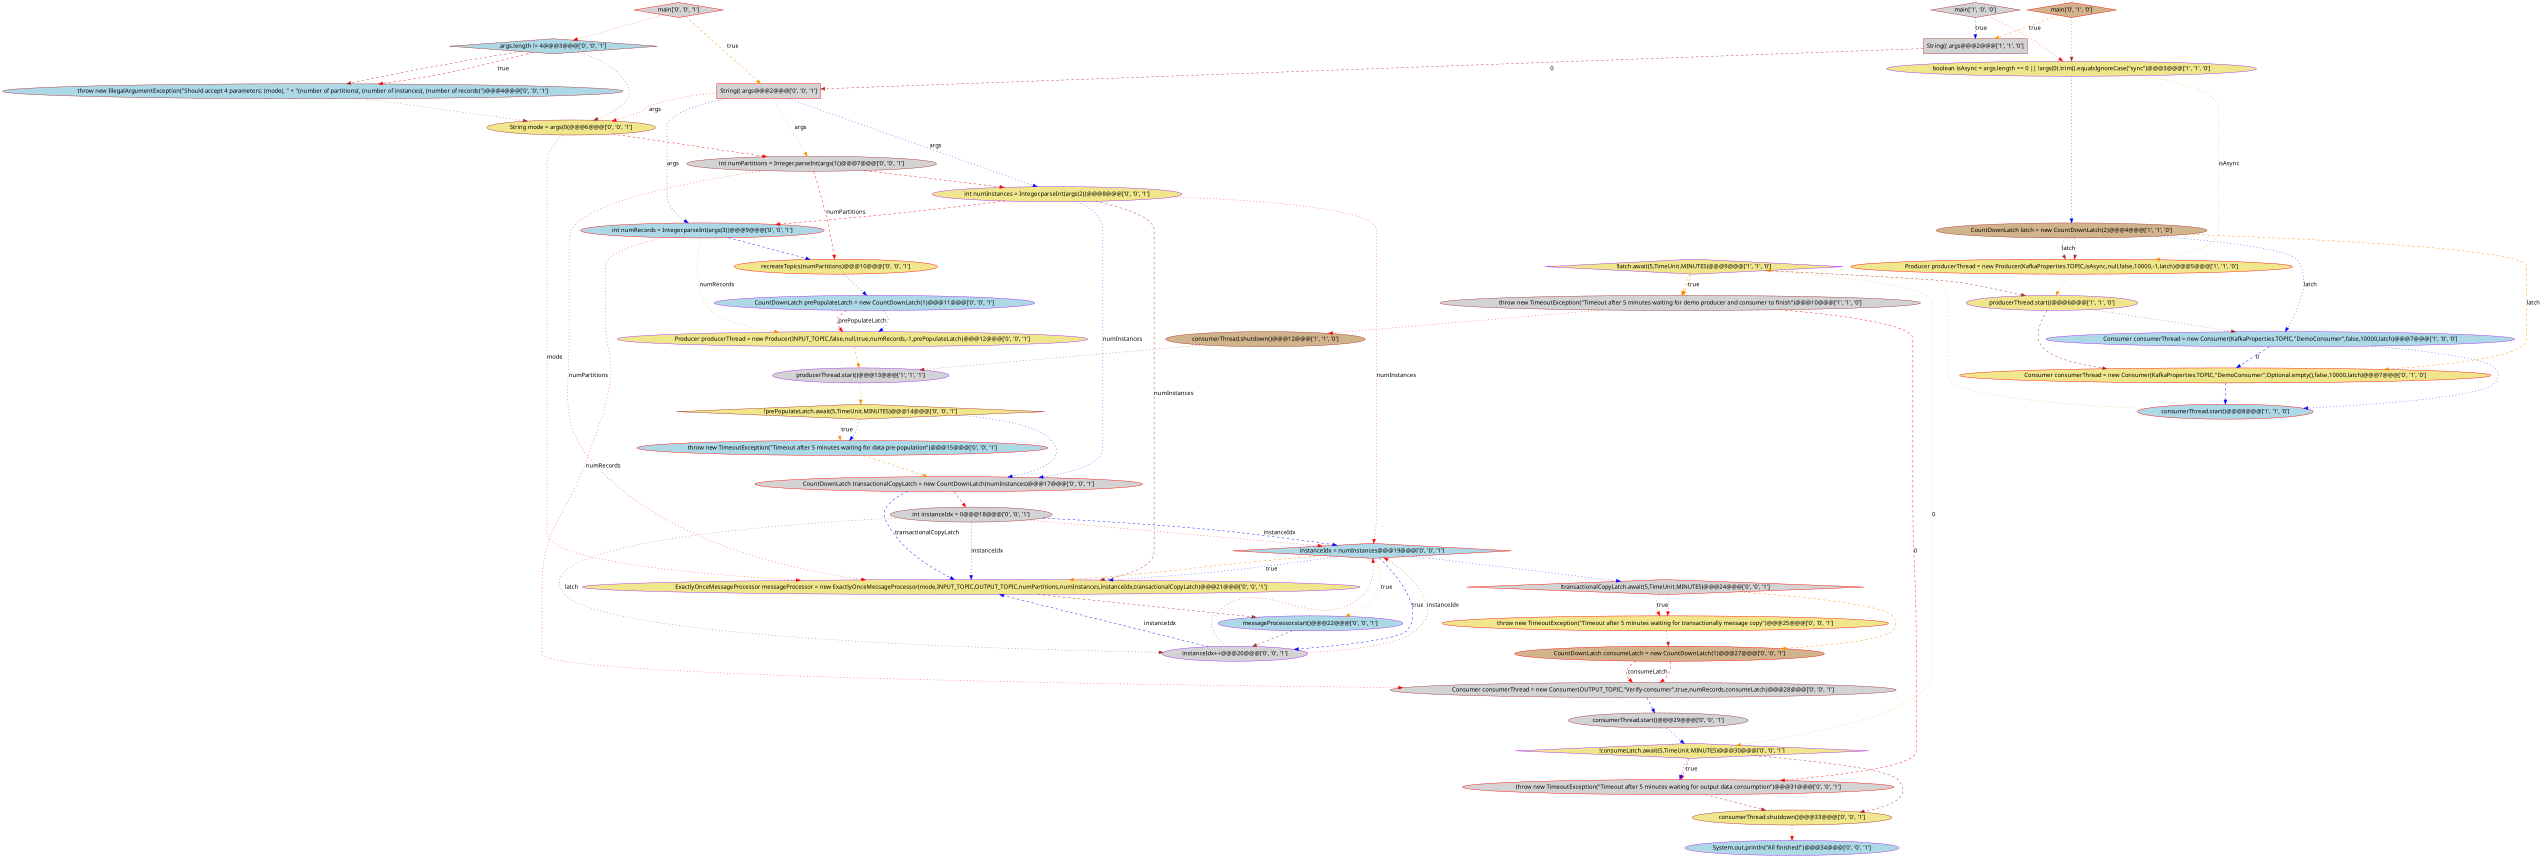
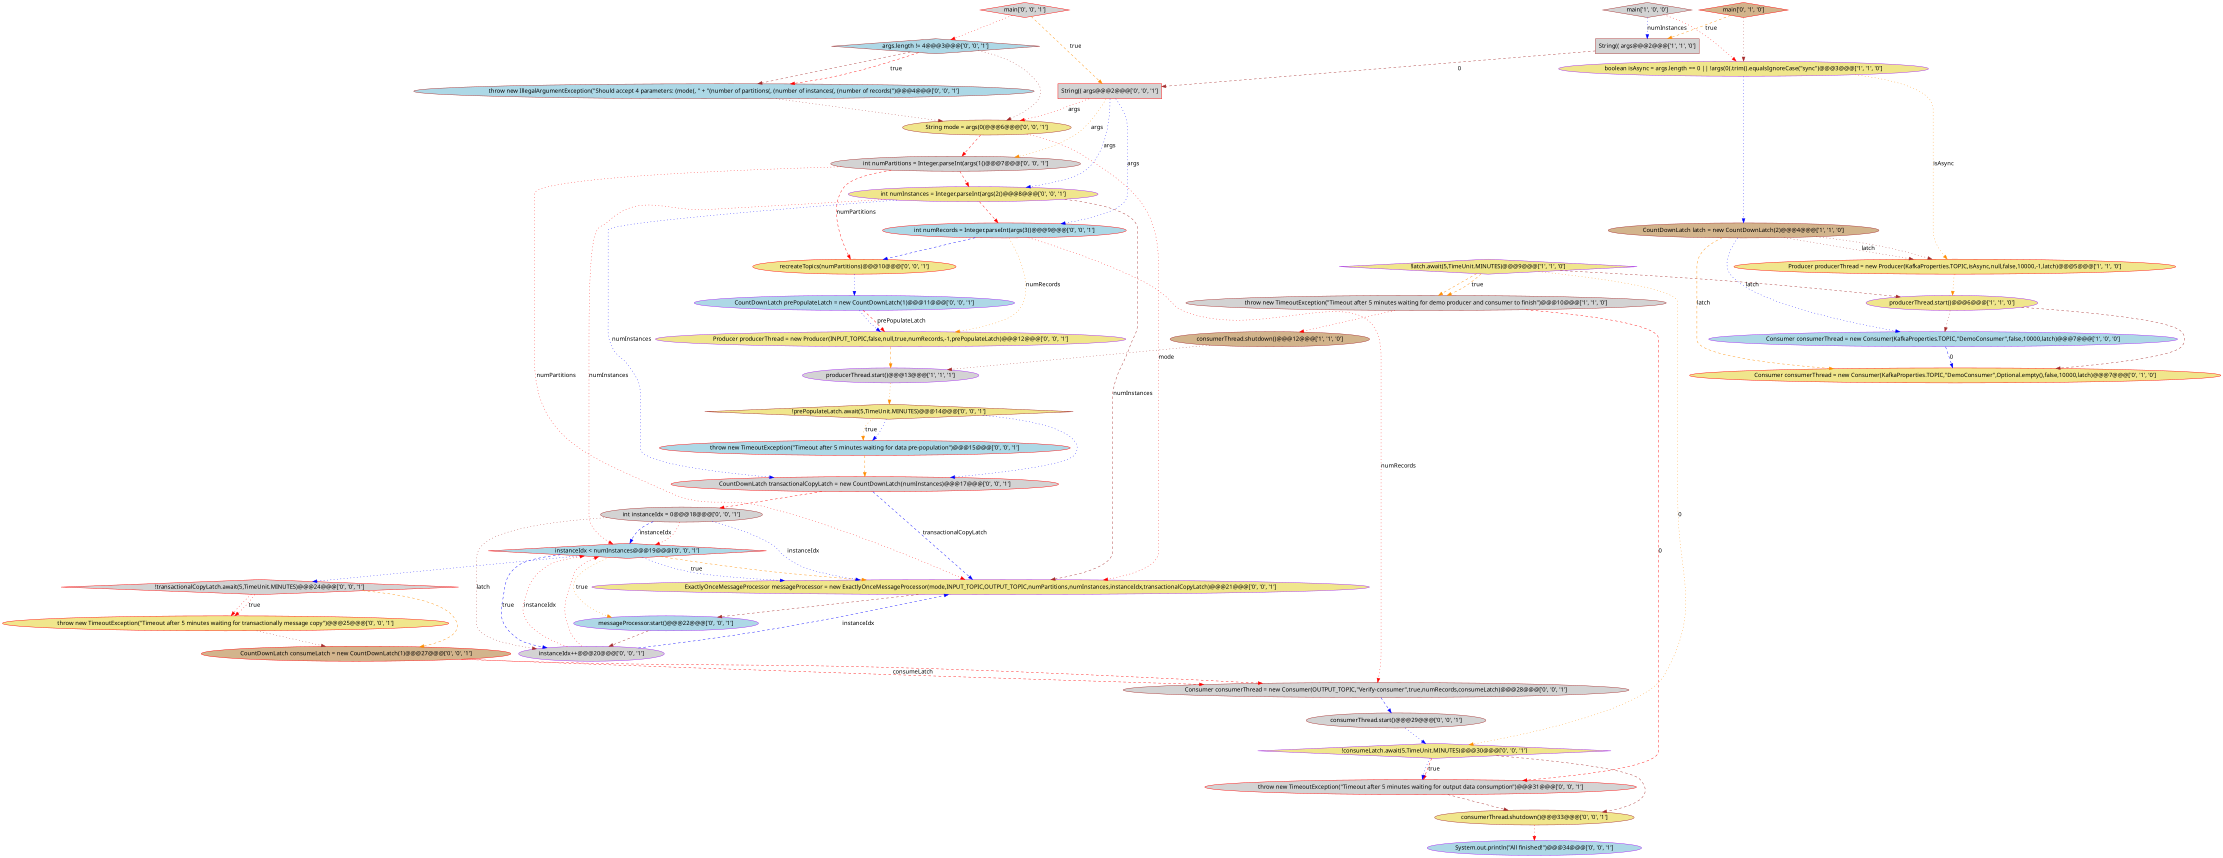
edge "main['1', '0', '0']" -> "String(( args@@@2@@@['1', '1', '0']": label "true" -> "numInstances"
node "consumerThread.start()@@@8@@@['1', '1', '0']": removed
